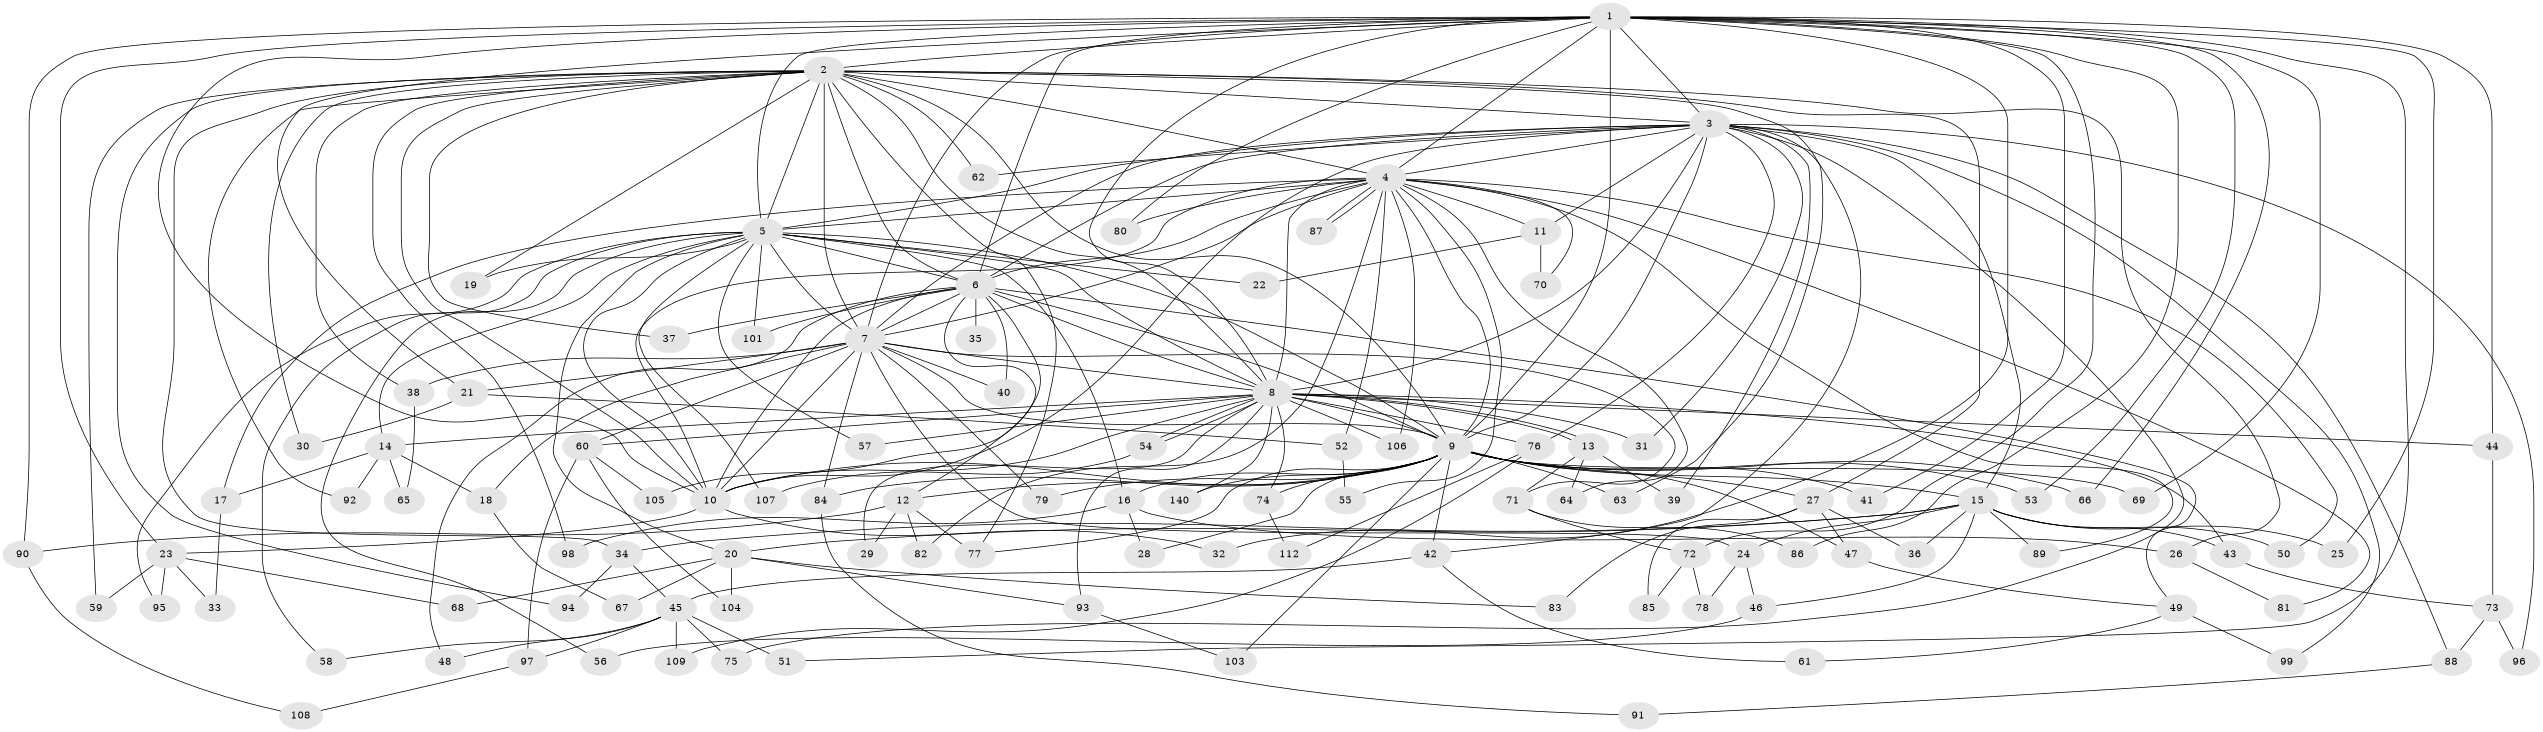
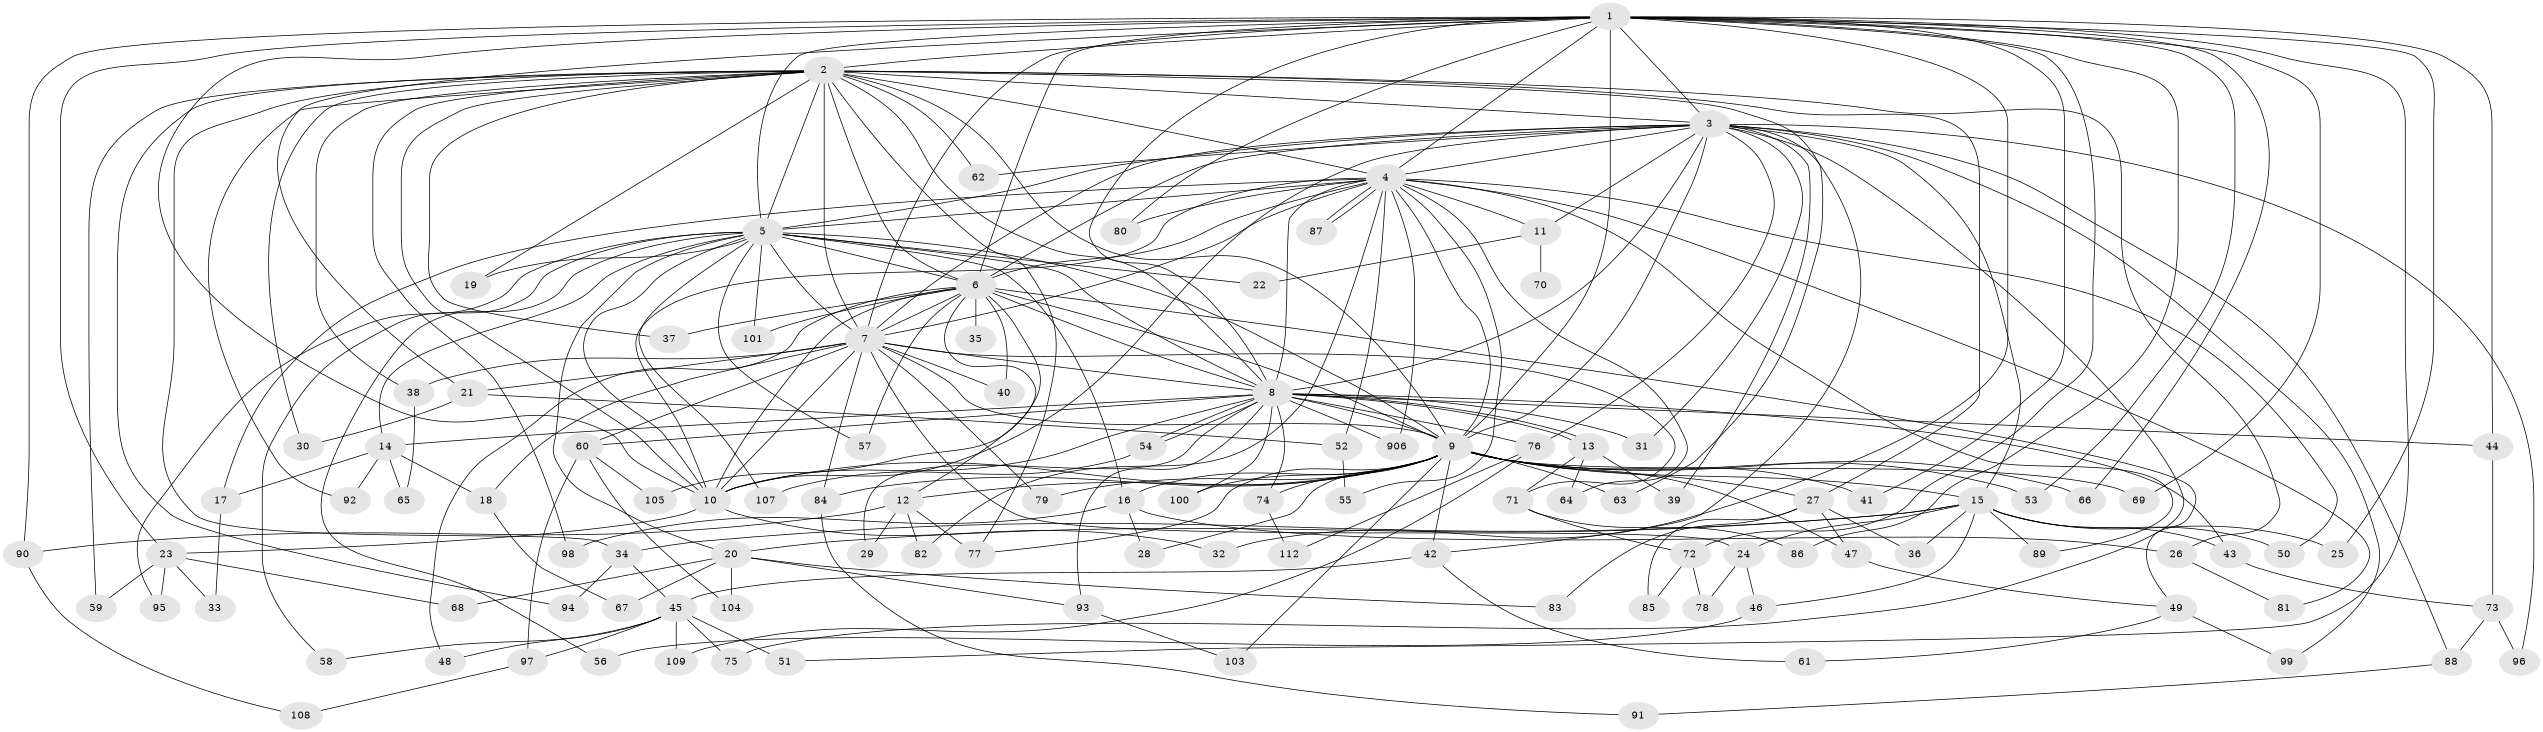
edge "4" -- "70": removed
edge "8" -- "57": now "6" -- "57"
node "106": label "106" -> "906"
node "140": label "140" -> "100"
